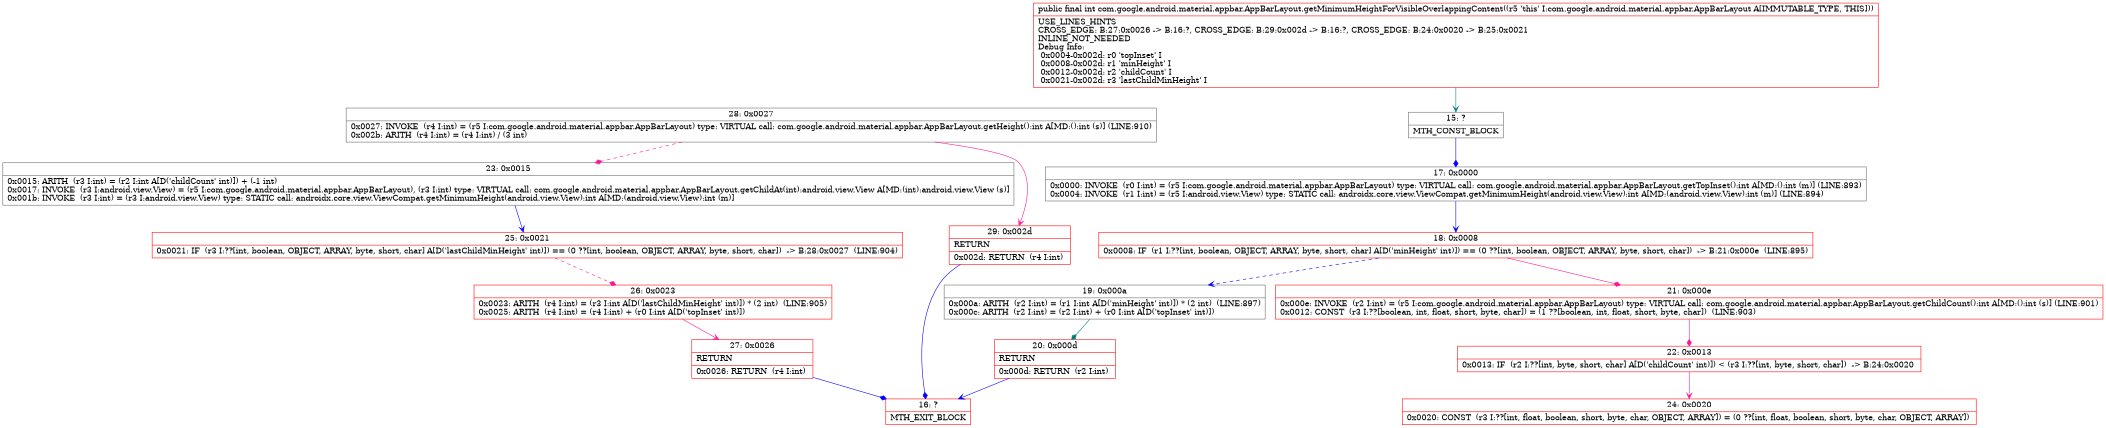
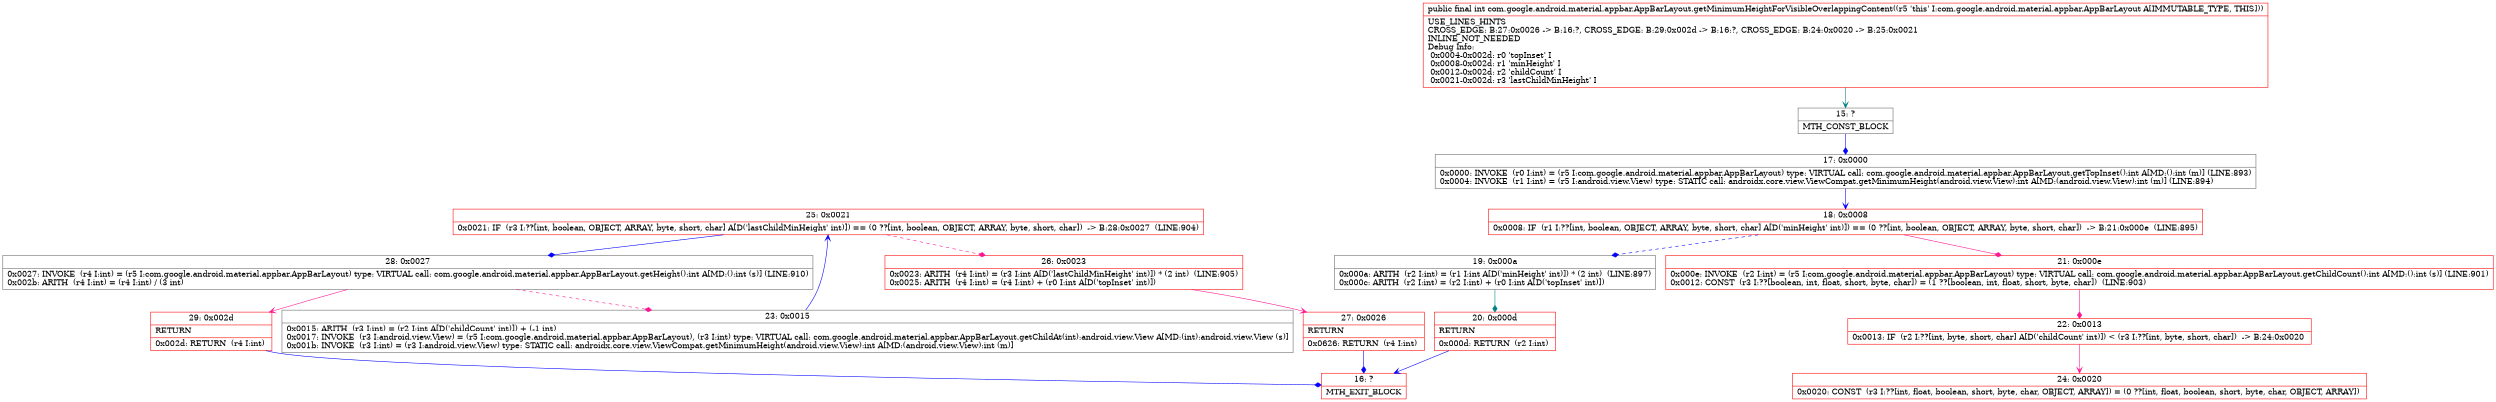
edge "25: 0x0021" -> "28: 0x0027": added
edge "18: 0x0008" -> "19: 0x000a": arrowhead vee -> diamond
node "27: 0x0026": text "0x0026: RETURN  (r4 I:int)" -> "0x0626: RETURN  (r4 I:int)"
